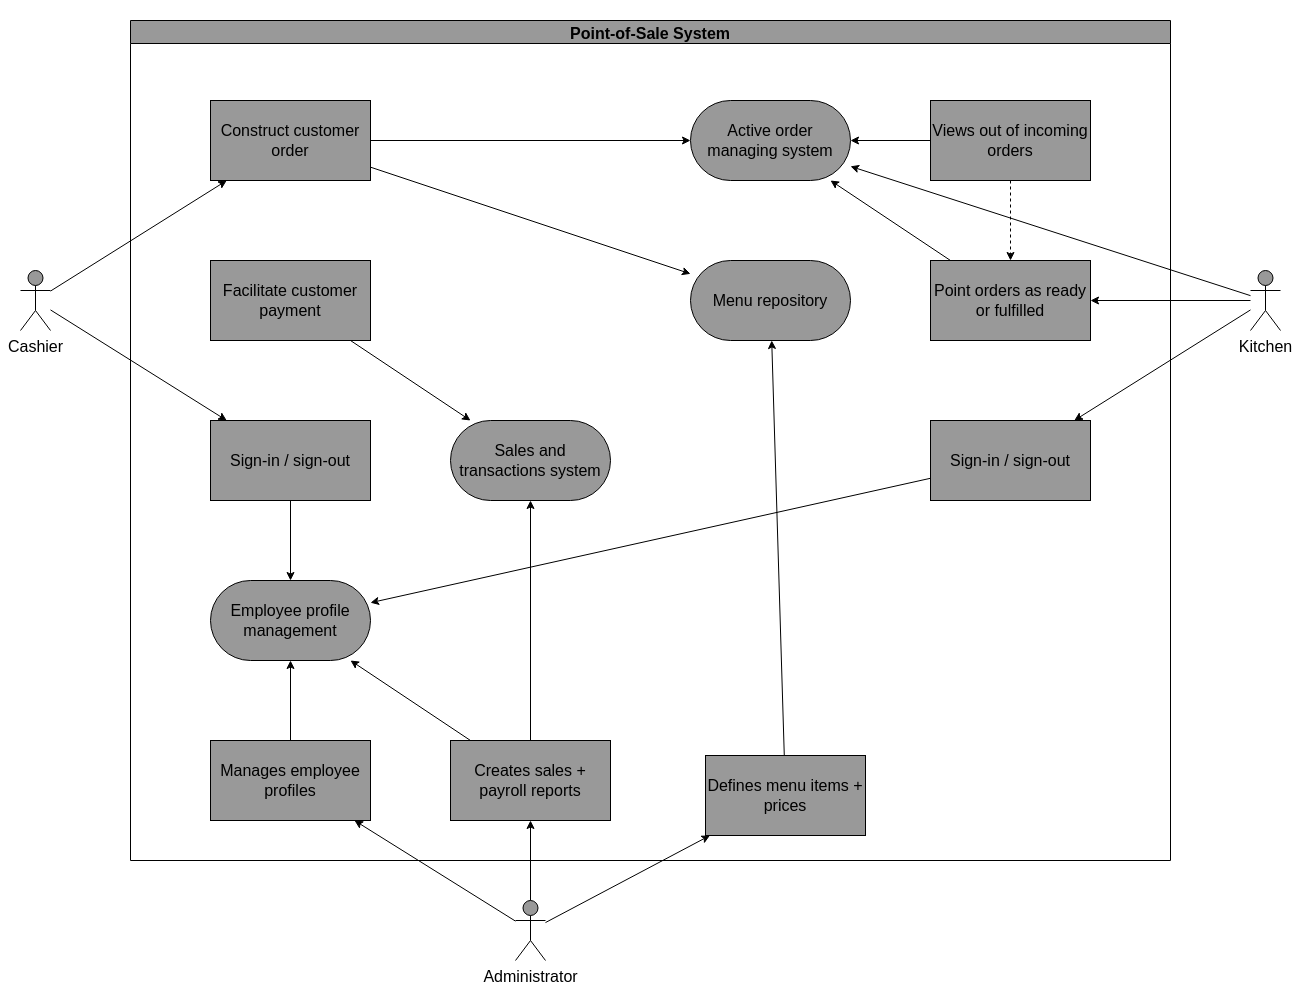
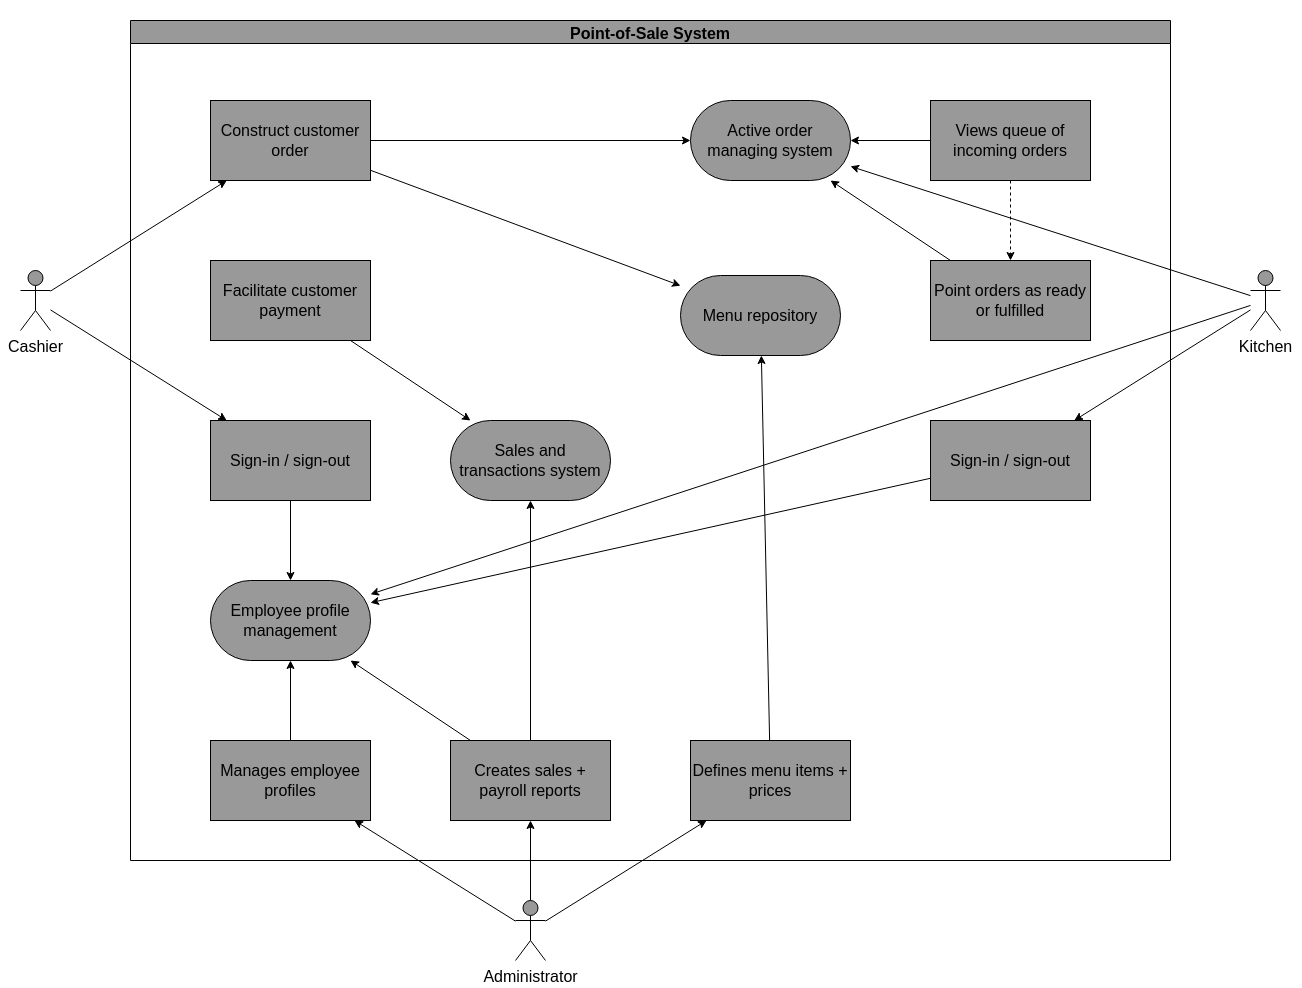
node "Views out of incoming orders": label "Views out of incoming orders" -> "Views queue of incoming orders"
node "Menu repository": moved (771, 301) -> (761, 316)
edge "Kitchen" -> "Point orders as ready or fulfilled": now "Kitchen" -> "Employee profile management"
node "Defines menu items + prices": moved (786, 796) -> (771, 781)
